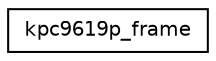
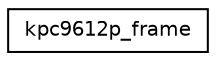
node "kpc9619p_frame": label "kpc9619p_frame" -> "kpc9612p_frame"
